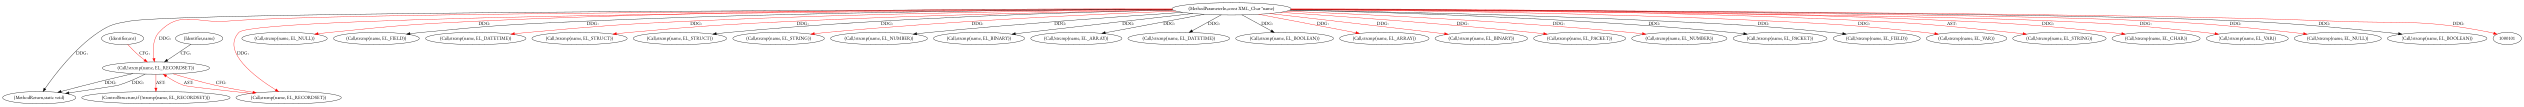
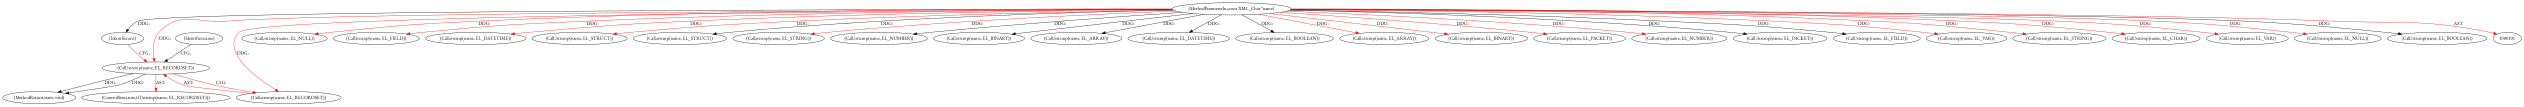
edge "(MethodParameterIn,const XML_Char *name)" -> "(MethodReturn,static void)": now "(MethodParameterIn,const XML_Char *name)" -> "(Identifier,ent)"
edge "(MethodParameterIn,const XML_Char *name)" -> "(Call,strcmp(name, EL_FIELD))": color black -> red
edge "(MethodParameterIn,const XML_Char *name)" -> "(Call,!strcmp(name, EL_STRING))": label "AST: " -> "DDG: "
edge "(MethodParameterIn,const XML_Char *name)" -> "1000101": label "DDG: " -> "AST: "
